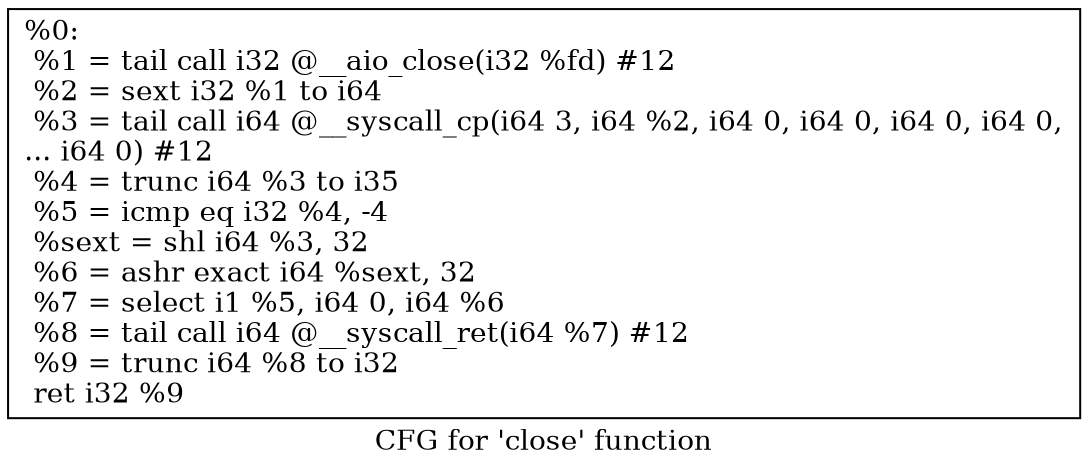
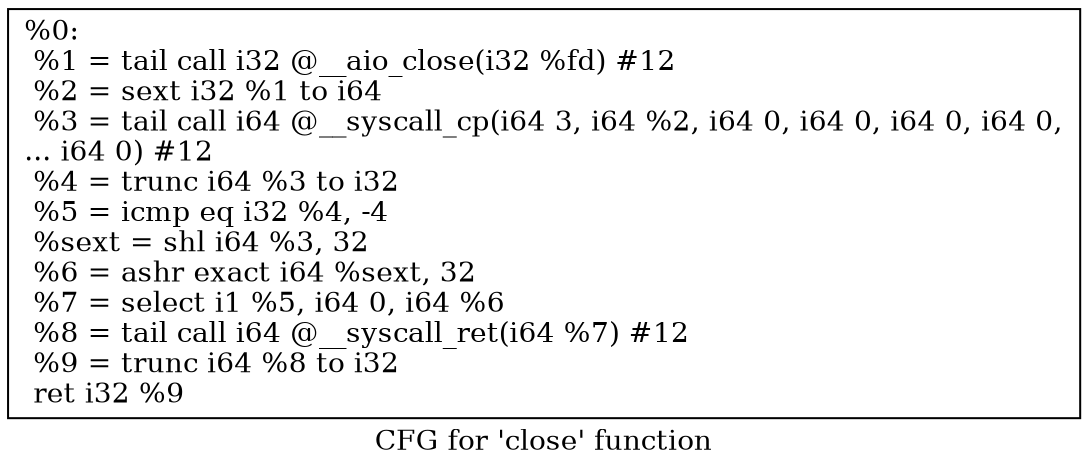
node "%0:": text "%4 = trunc i64 %3 to i35" -> "%4 = trunc i64 %3 to i32"
